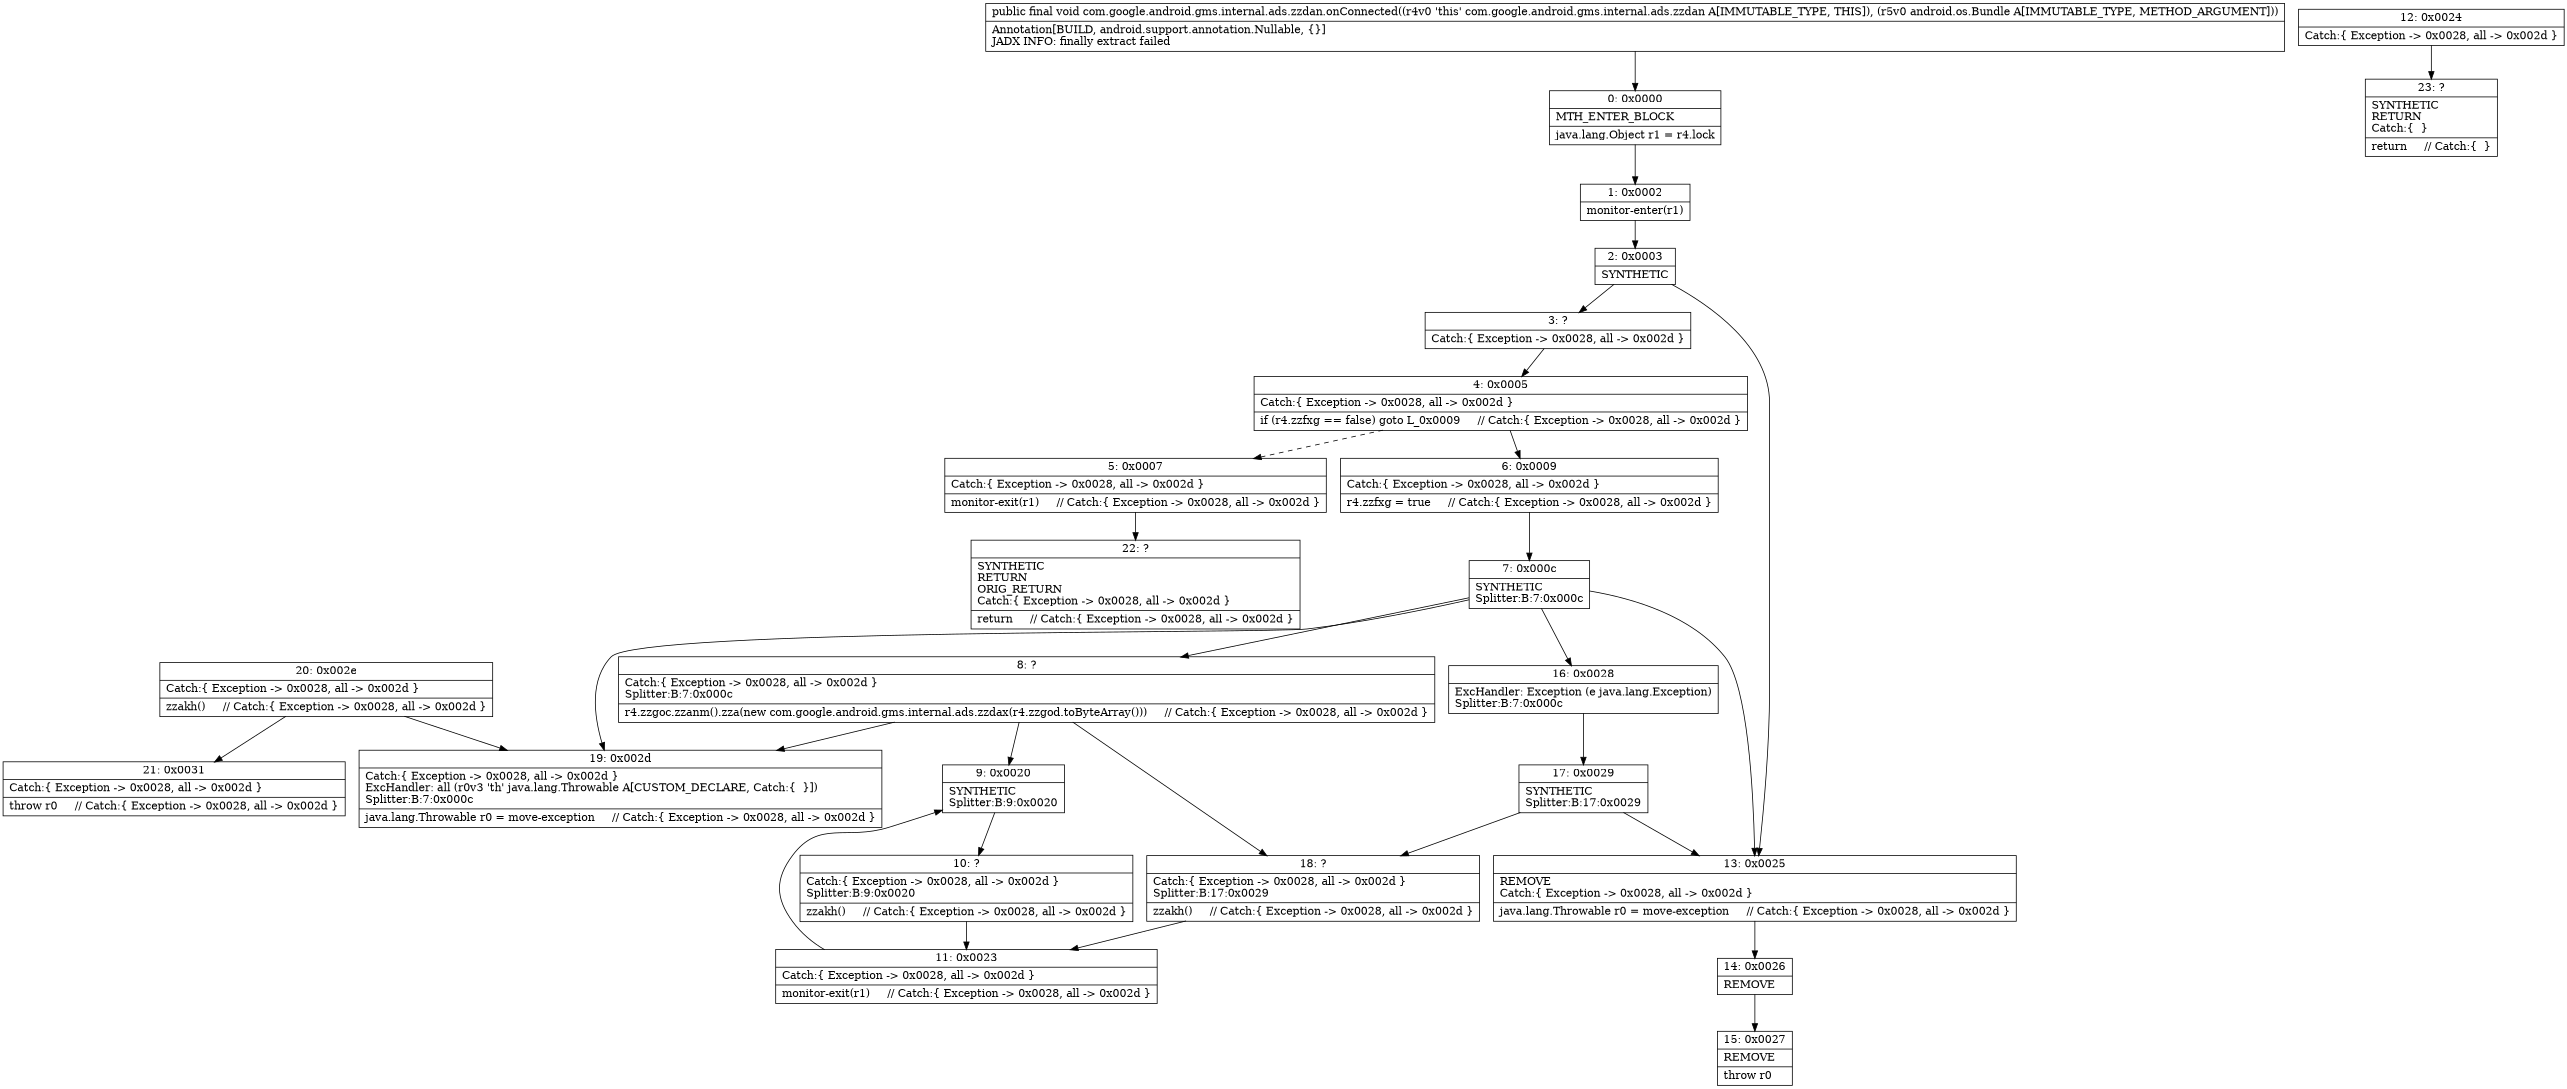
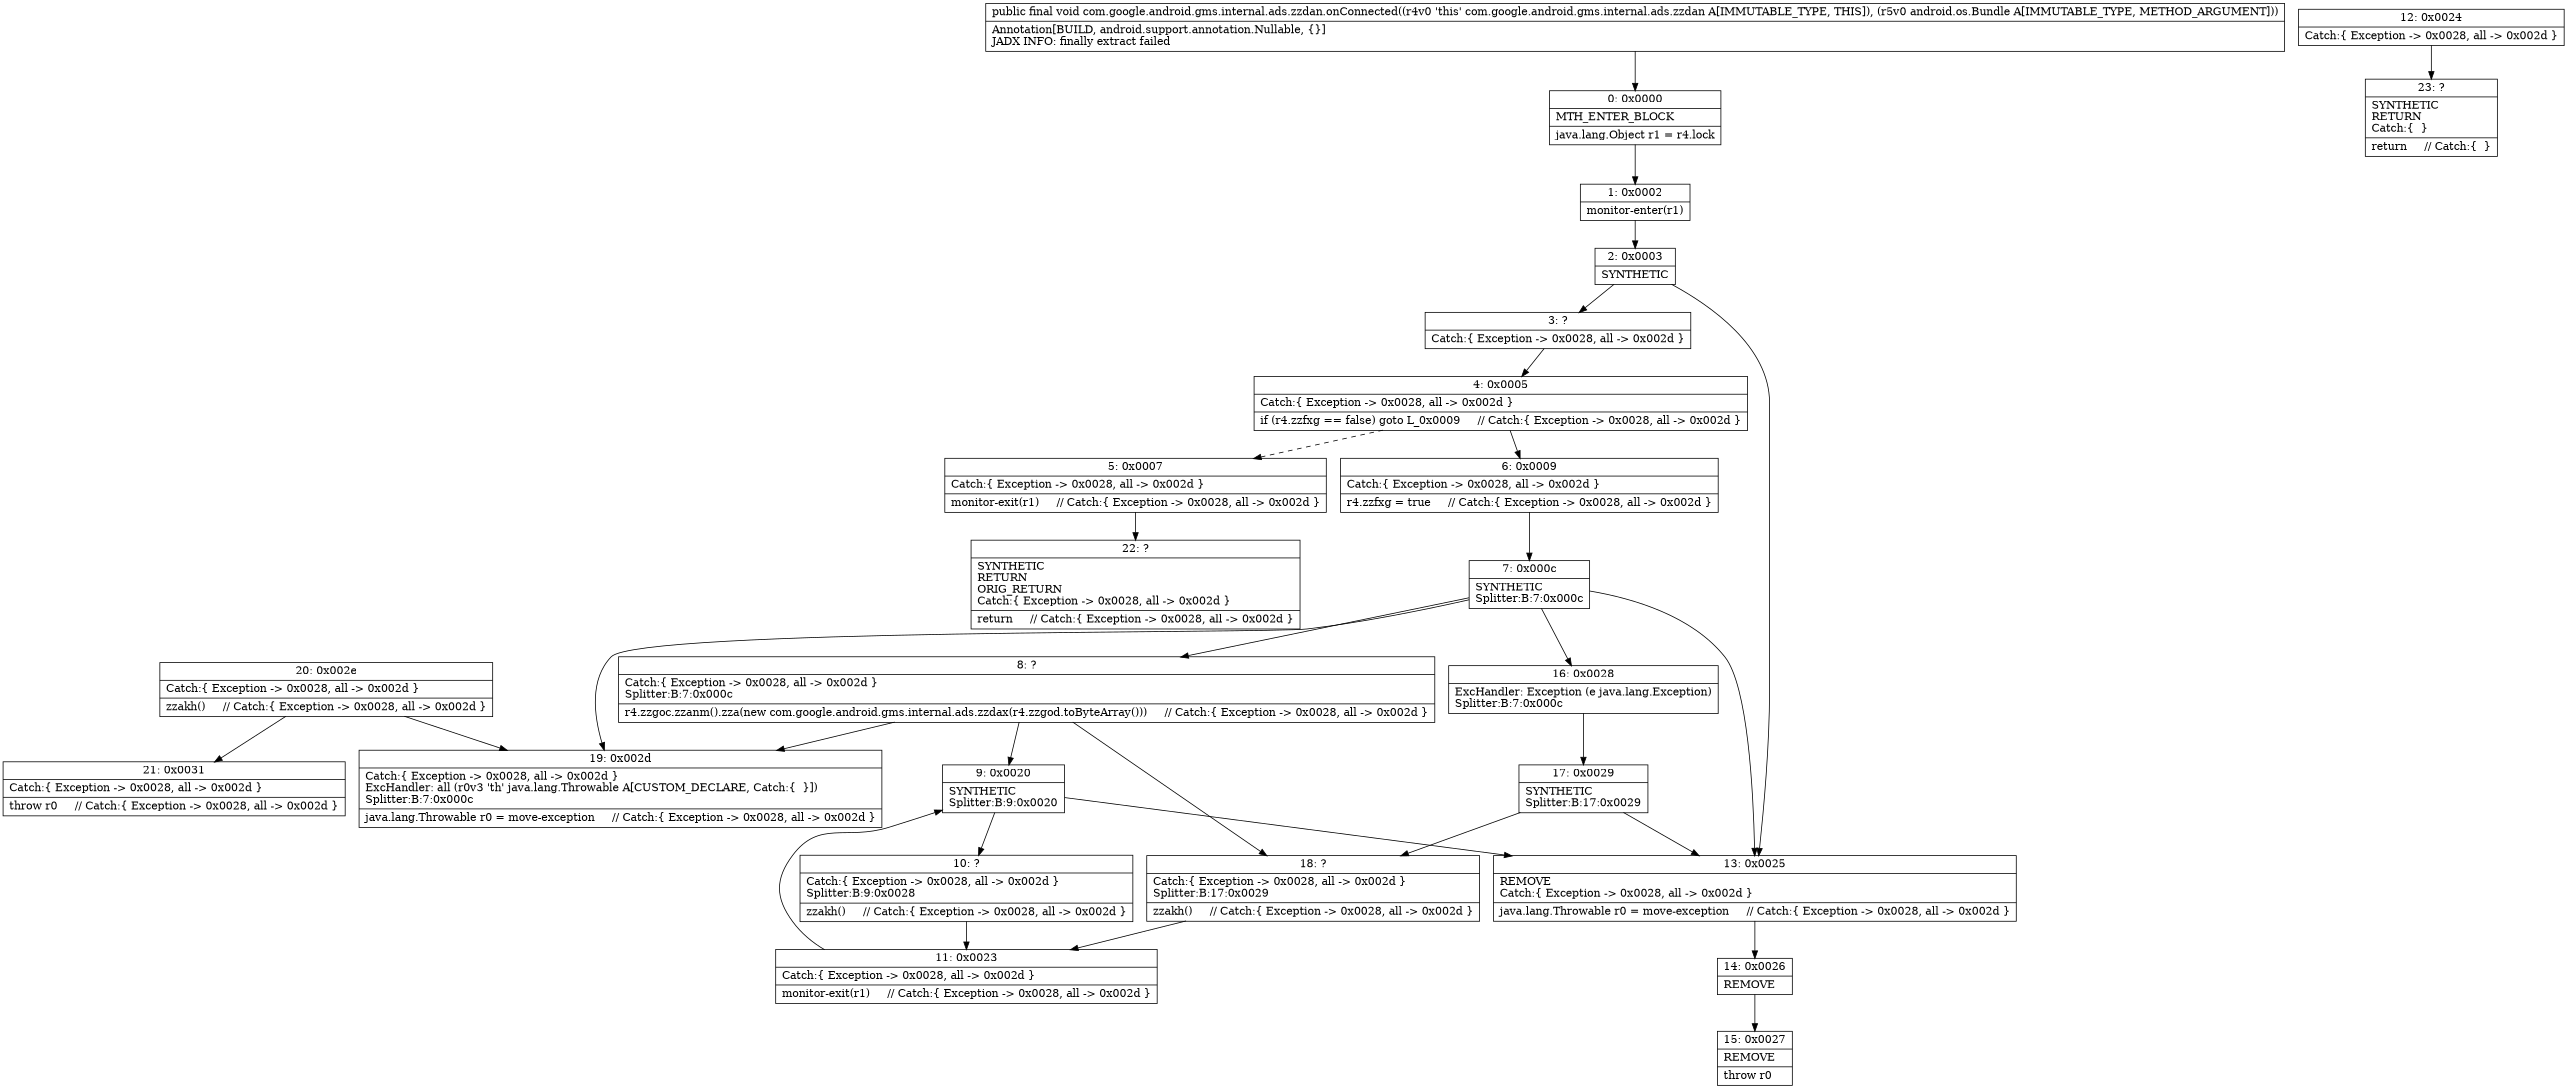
edge "9: 0x0020" -> "13: 0x0025": added
node "10: ?": text "Splitter:B:9:0x0020" -> "Splitter:B:9:0x0028"
